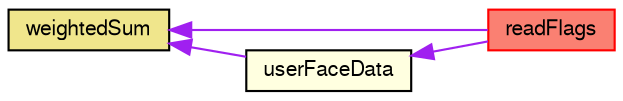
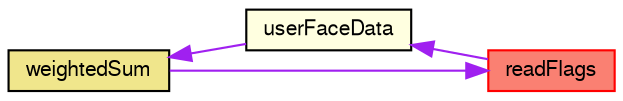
edge "readFlags" -> "weightedSum": reversed
